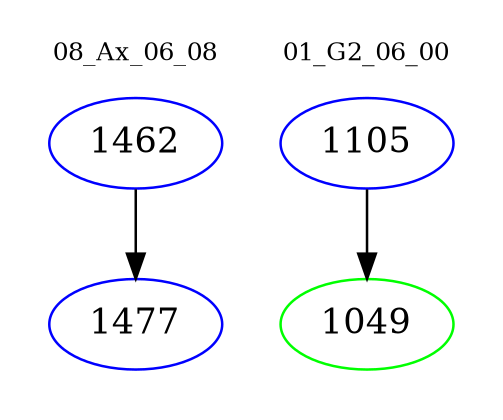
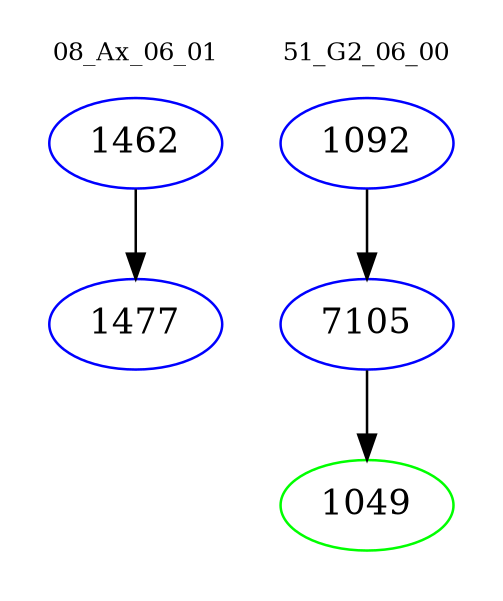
cluster "08_Ax_06_08": label "08_Ax_06_08" -> "08_Ax_06_01"
cluster "01_G2_06_00": label "01_G2_06_00" -> "51_G2_06_00"
node "1092": added
node "1105": label "1105" -> "7105"
